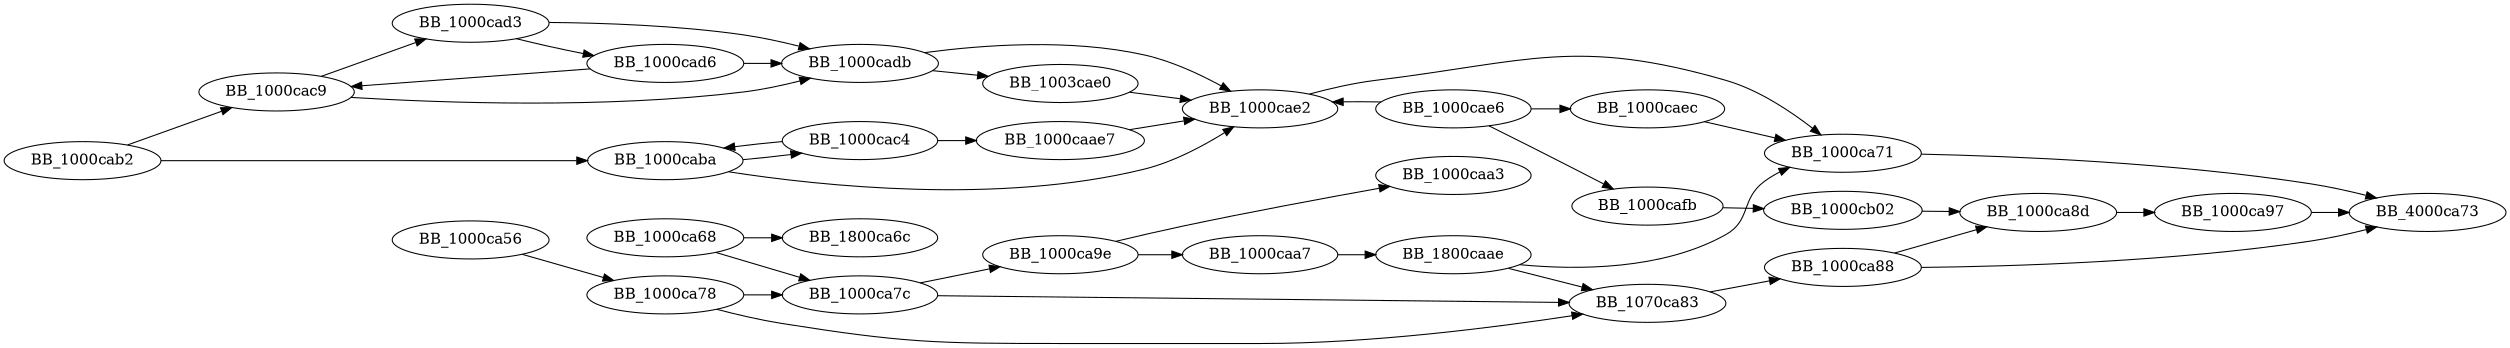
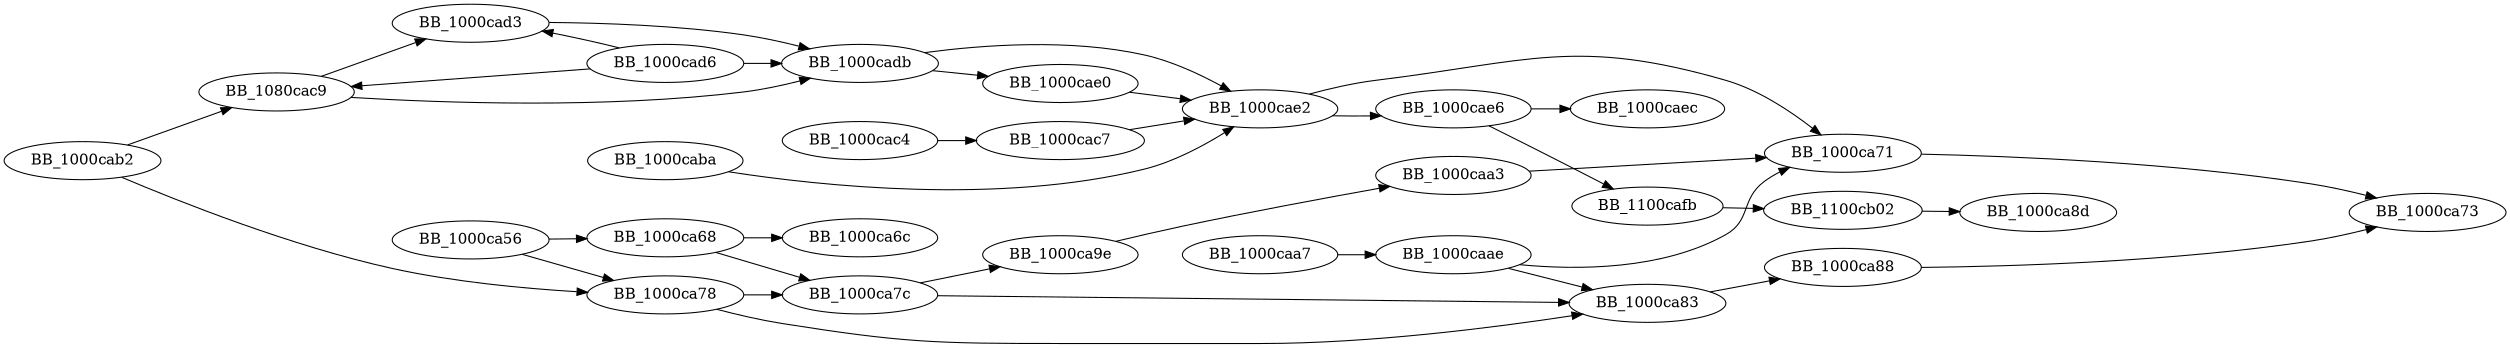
edge "BB_1000cad3" -> "BB_1000cad6": reversed
node "BB_1003cae0": label "BB_1003cae0" -> "BB_1000cae0"
node "BB_1000cac9": label "BB_1000cac9" -> "BB_1080cac9"
edge "BB_1000cae6" -> "BB_1000cae2": reversed
edge "BB_1000caec" -> "BB_1000ca71": now "BB_1000caa3" -> "BB_1000ca71"
node "BB_1000caae7": label "BB_1000caae7" -> "BB_1000cac7"
edge "BB_1000cac4" -> "BB_1000caba": removed
edge "BB_1000caba" -> "BB_1000cac4": removed
edge "BB_1000cab2" -> "BB_1000caba": now "BB_1000cab2" -> "BB_1000ca78"
node "BB_1000cafb": label "BB_1000cafb" -> "BB_1100cafb"
node "BB_1000cb02": label "BB_1000cb02" -> "BB_1100cb02"
node "BB_1000ca97": removed
node "BB_4000ca73": label "BB_4000ca73" -> "BB_1000ca73"
node "BB_1800ca6c": label "BB_1800ca6c" -> "BB_1000ca6c"
edge "BB_1000ca56" -> "BB_1000ca68": added
edge "BB_1000ca88" -> "BB_1000ca8d": removed
edge "BB_1000ca9e" -> "BB_1000caa7": removed
node "BB_1800caae": label "BB_1800caae" -> "BB_1000caae"
node "BB_1070ca83": label "BB_1070ca83" -> "BB_1000ca83"
